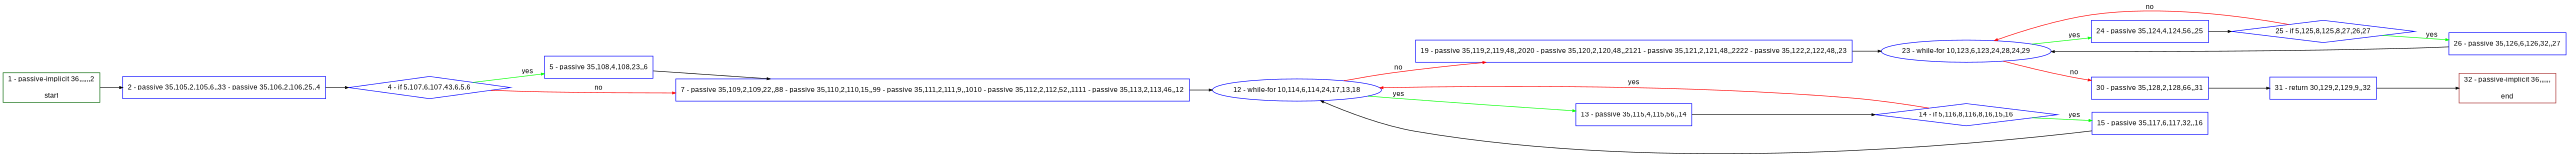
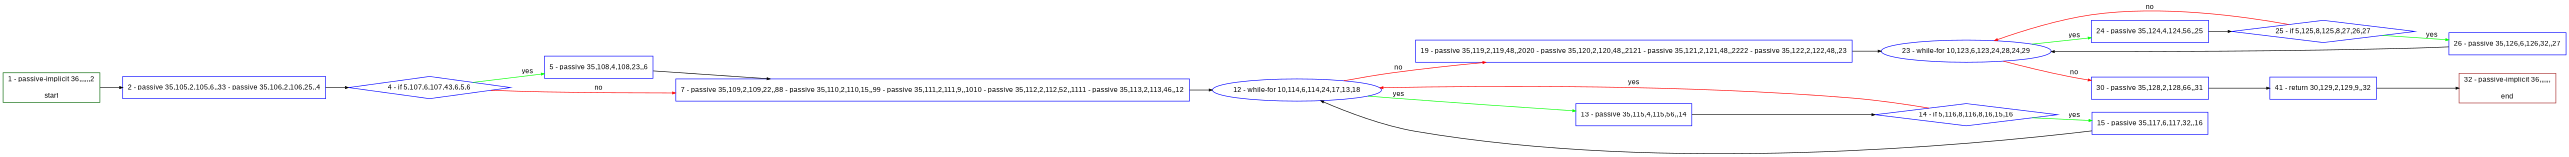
node "31 - return 30,129,2,129,9,,32": label "31 - return 30,129,2,129,9,,32" -> "41 - return 30,129,2,129,9,,32"
